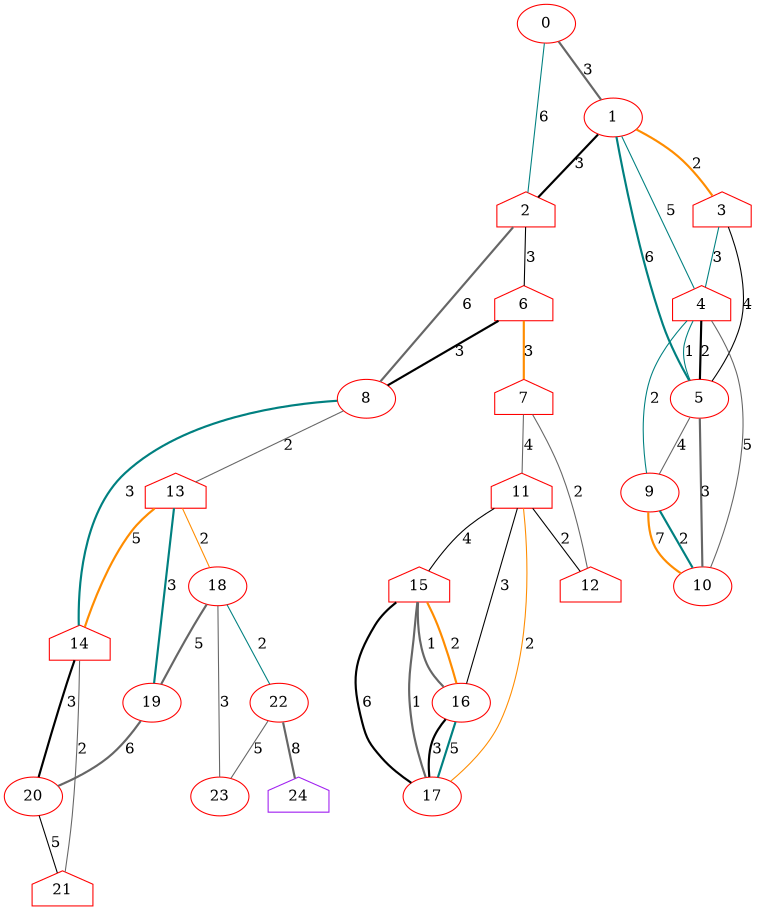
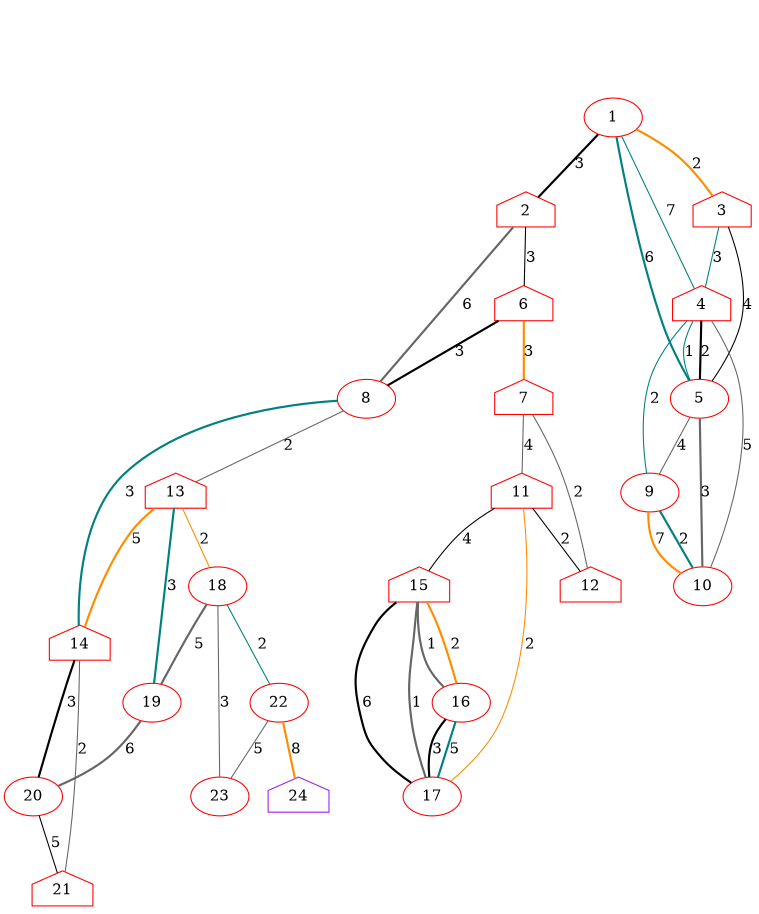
node "0": removed
edge "1" -- "4": label "5" -> "7"
edge "11" -- "16": removed, label "3"
edge "22" -- "24": color gray40 -> darkorange
